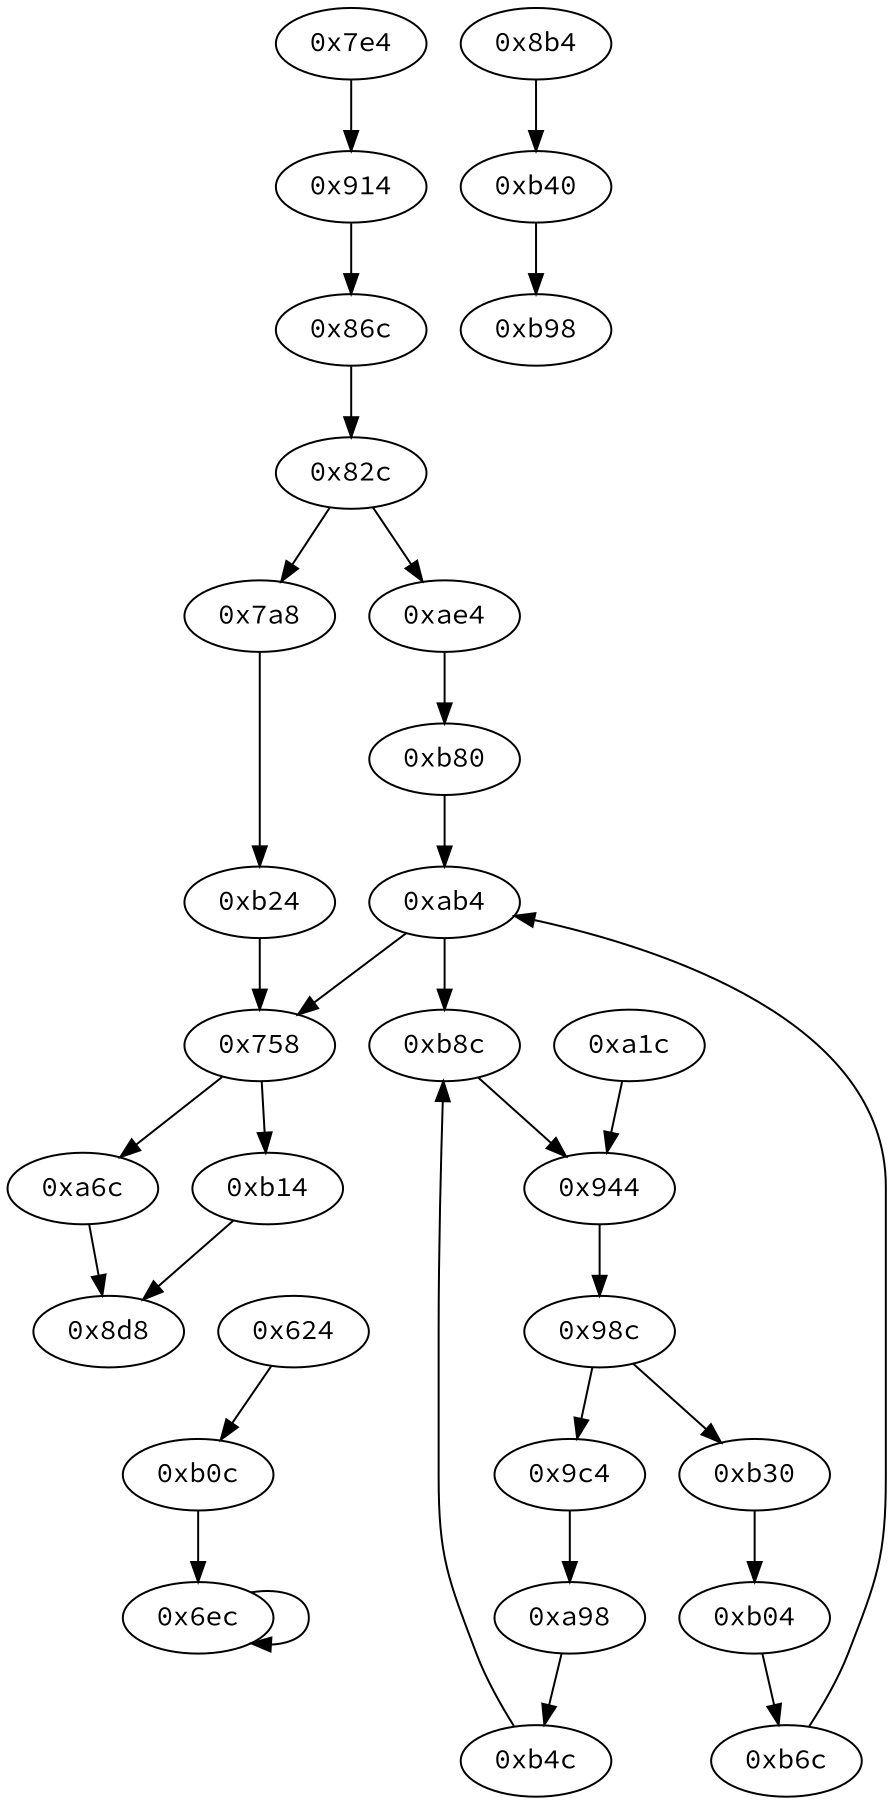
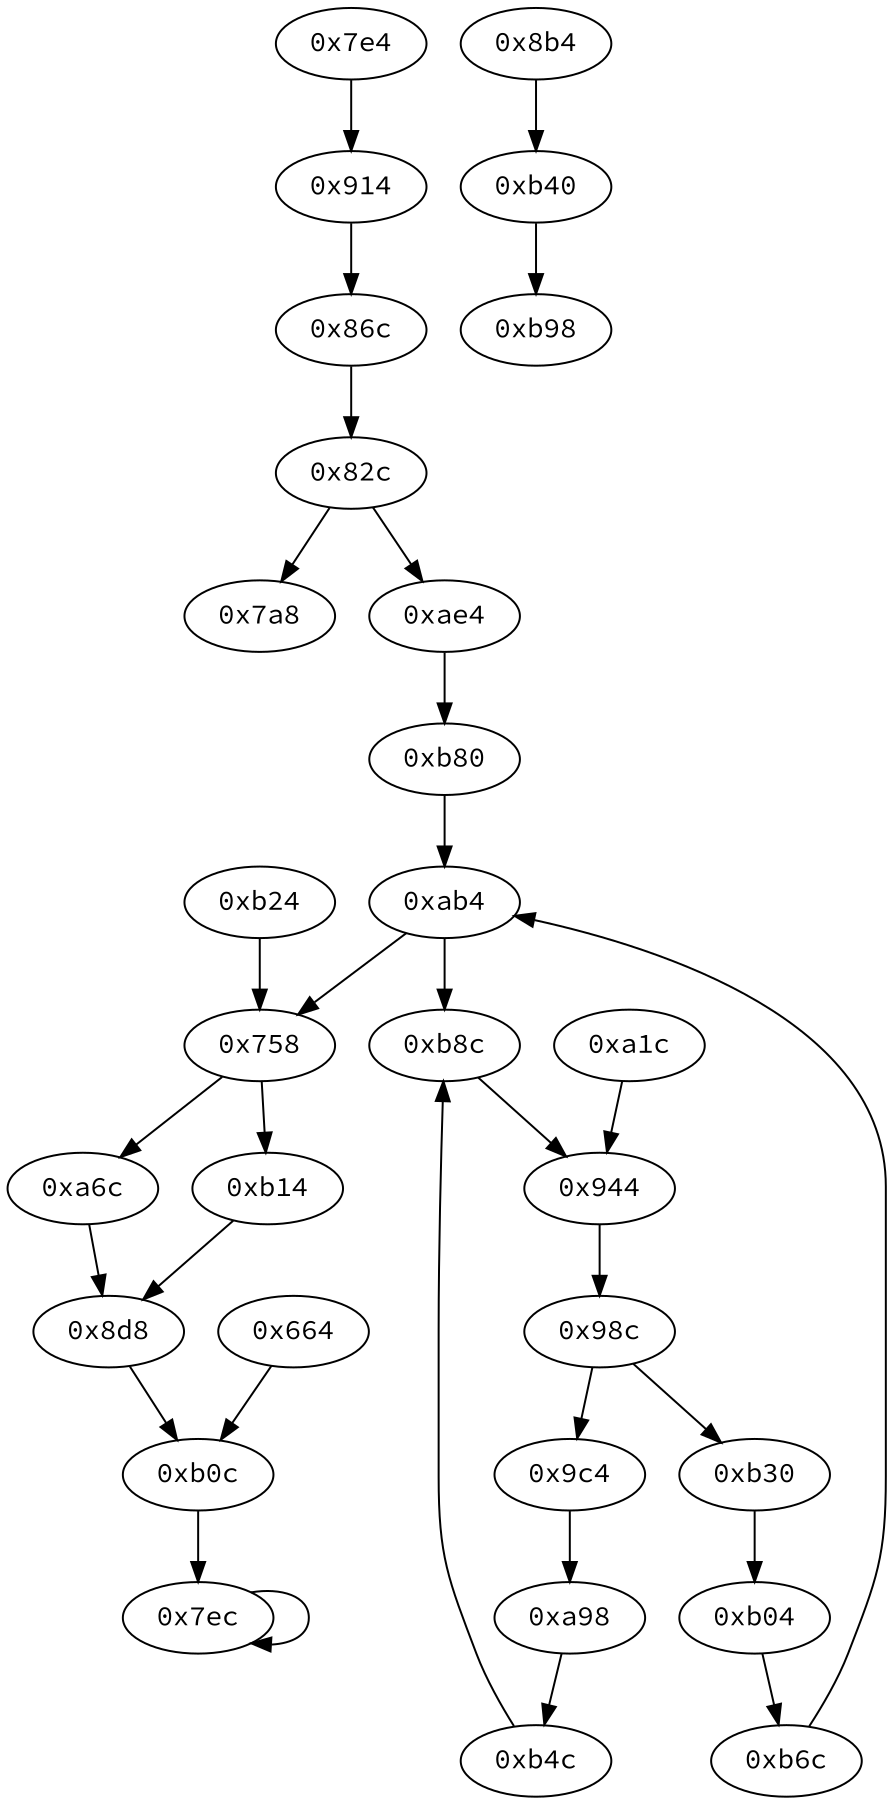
edge "0x7a8" -> "0xb24": removed
node "0x624": label "0x624" -> "0x664"
edge "0x8d8" -> "0xb0c": added
node "0x6ec": label "0x6ec" -> "0x7ec"
